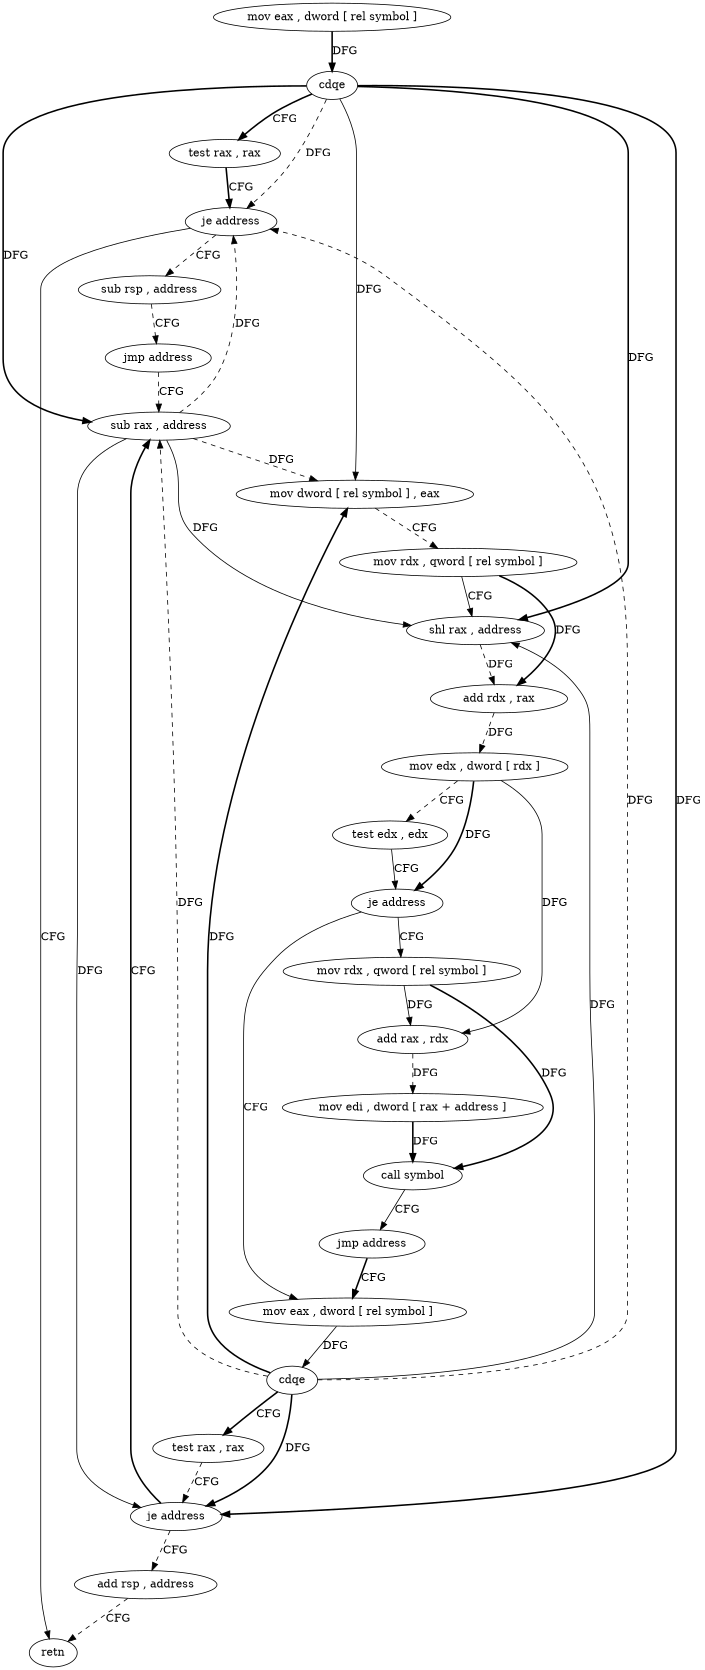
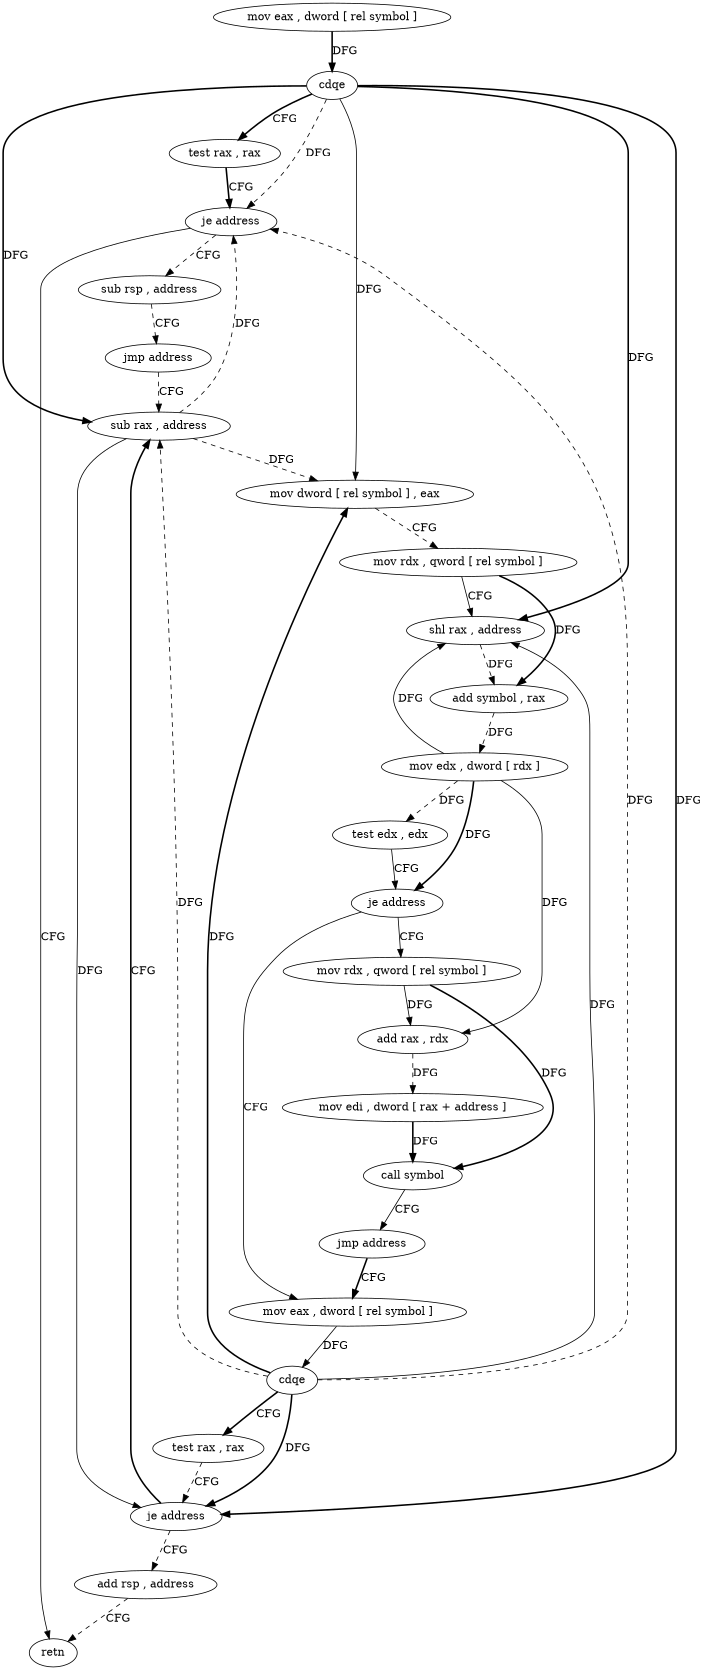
edge "sub rax , address" -> "shl rax , address": now "mov edx , dword [ rdx ]" -> "shl rax , address"
node "add rdx , rax": label "add rdx , rax" -> "add symbol , rax"
edge "mov edx , dword [ rdx ]" -> "test edx , edx": label "CFG" -> "DFG"
